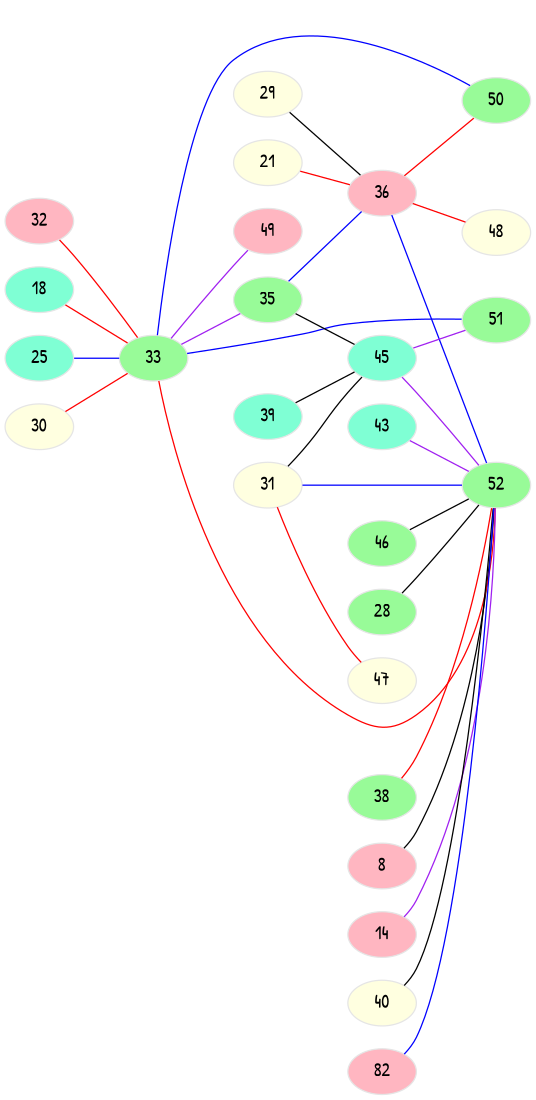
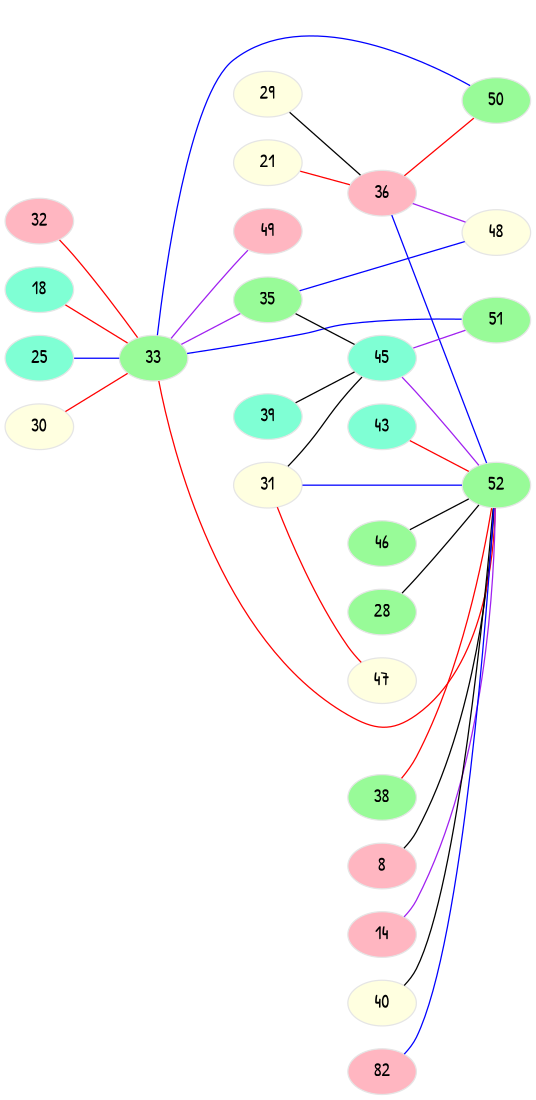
edge "36" -- "48": color red -> purple
edge "36" -- "35": now "48" -- "35"
edge "43" -- "52": color purple -> red
